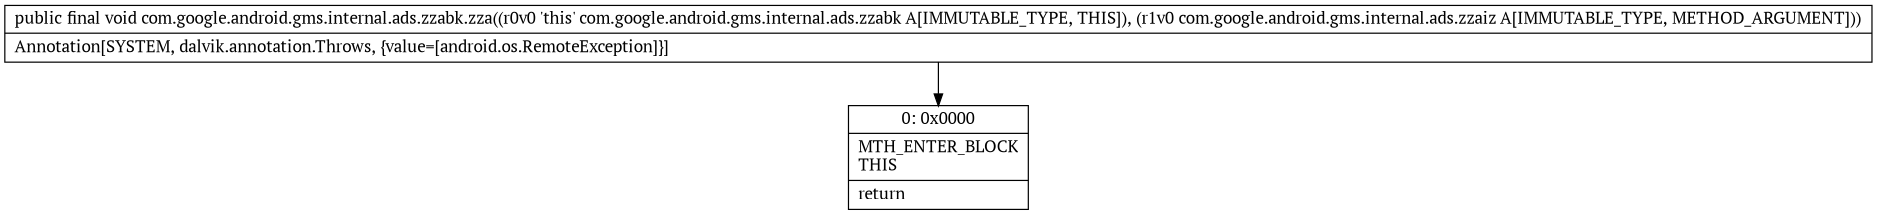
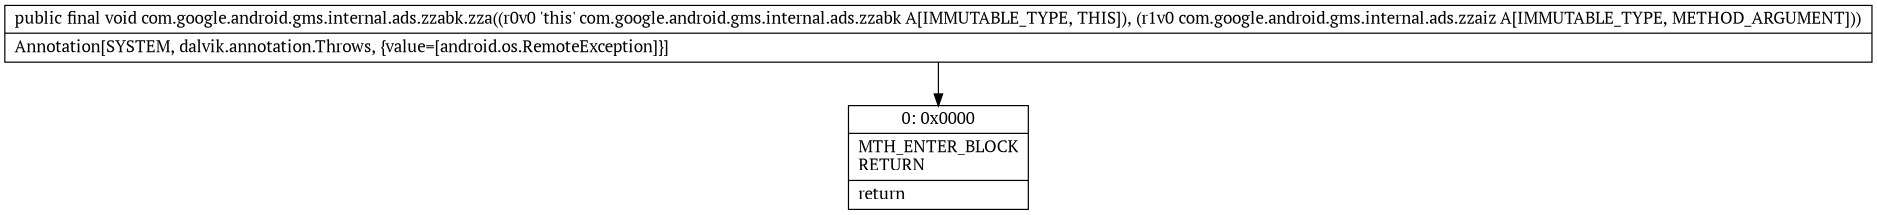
node "0: 0x0000": text "THIS" -> "RETURN"
